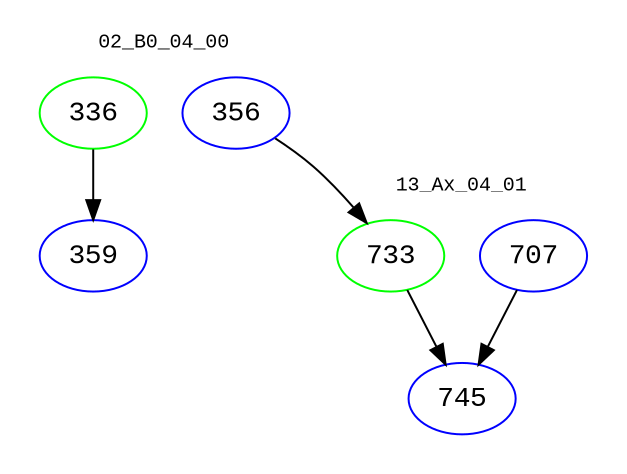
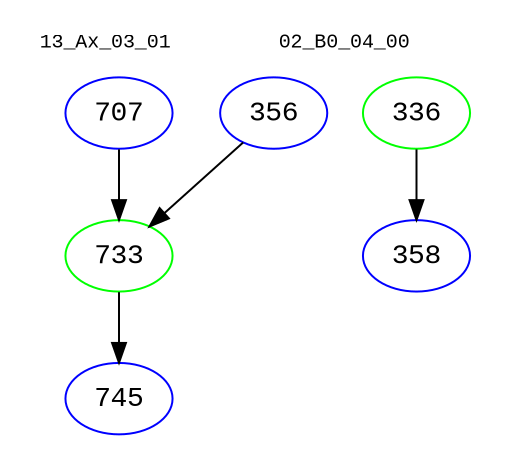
cluster "13_Ax_04_01": label "13_Ax_04_01" -> "13_Ax_03_01"
node "359": label "359" -> "358"
edge "707" -> "745": now "707" -> "733"
